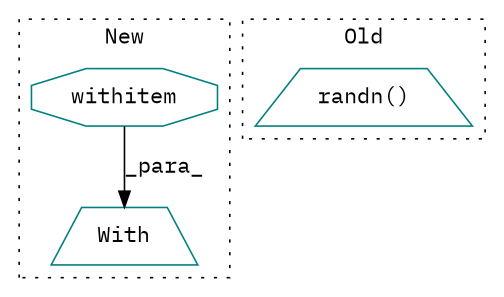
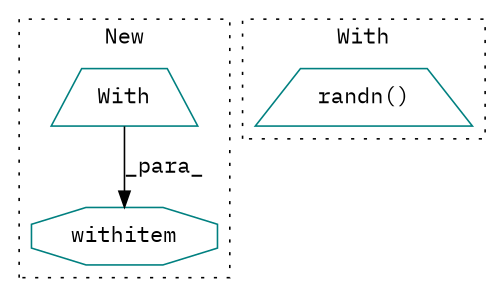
cluster "Old": label "Old" -> "With"
edge "withitem" -> "With": reversed
